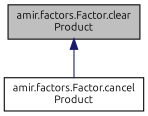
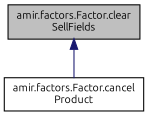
node "amir.factors.Factor.clear Product": label "amir.factors.Factor.clear Product" -> "amir.factors.Factor.clear SellFields"
